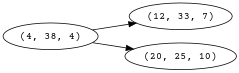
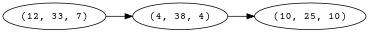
edge "(4, 38, 4)" -> "(12, 33, 7)": reversed
node "(20, 25, 10)": label "(20, 25, 10)" -> "(10, 25, 10)"
